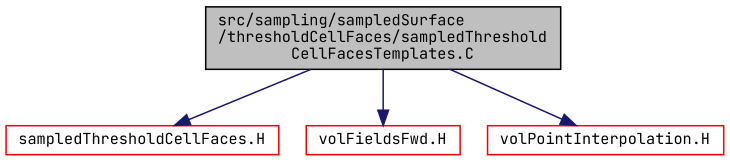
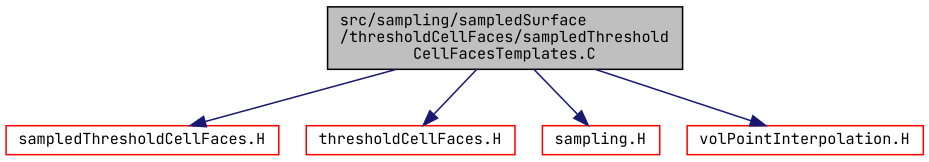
node "volFieldsFwd.H": label "volFieldsFwd.H" -> "sampling.H"
node "thresholdCellFaces.H": added
